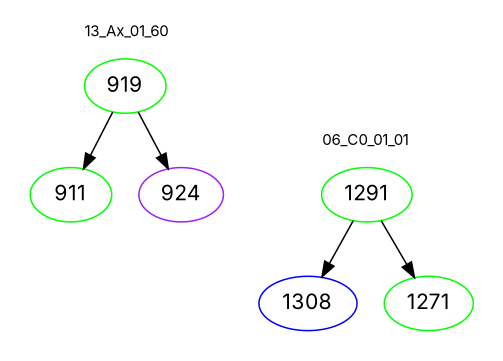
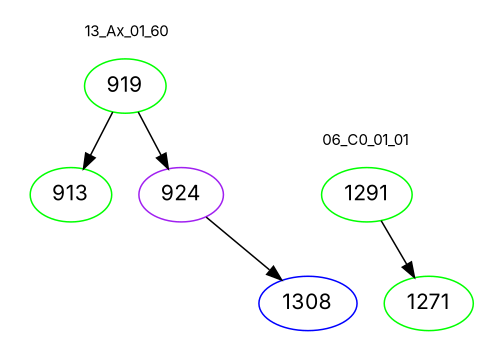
node "911": label "911" -> "913"
edge "1291" -> "1308": now "924" -> "1308"
